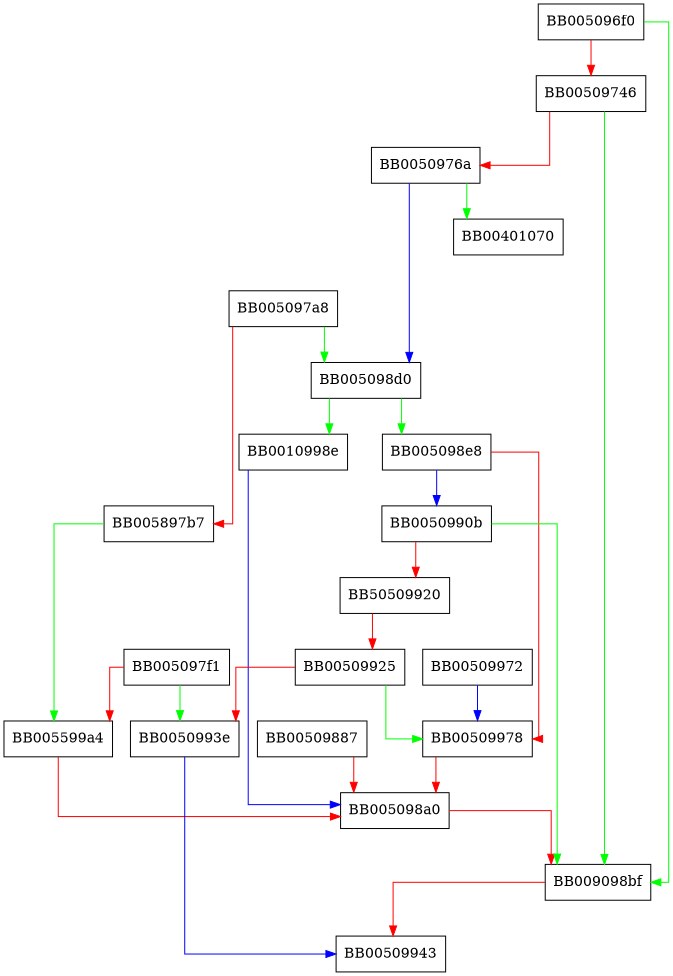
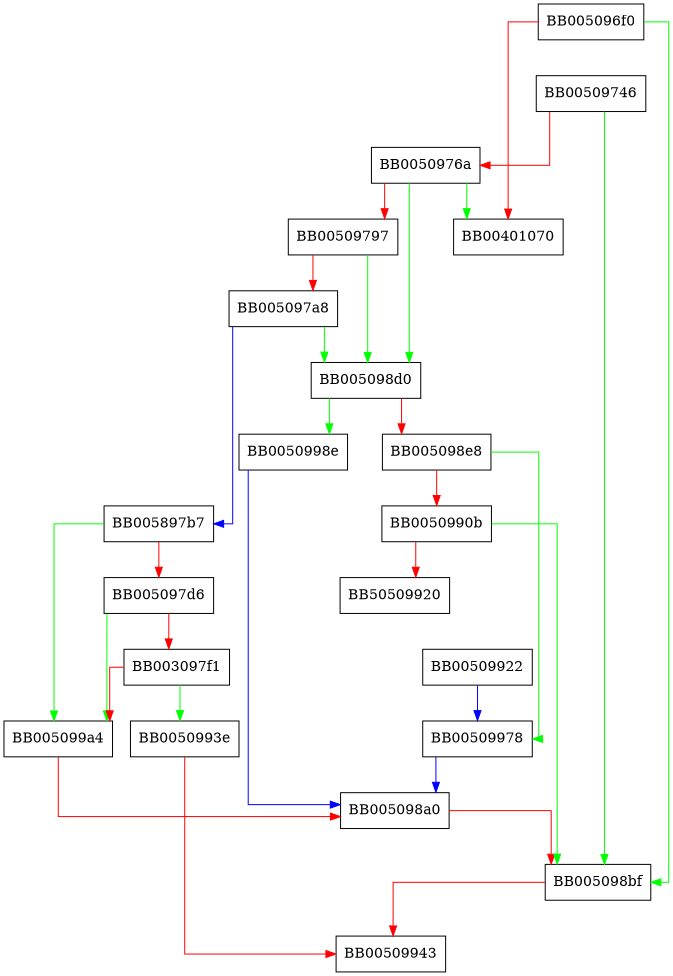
edge "BB005096f0" -> "BB00509746": now "BB005096f0" -> "BB00401070"
node "BB00509797": added
edge "BB0050976a" -> "BB005098d0": color blue -> green
edge "BB005098d0" -> "BB005098e8": color green -> red
edge "BB005097a8" -> "BB005897b7": color red -> blue
node "BB0010998e": label "BB0010998e" -> "BB0050998e"
edge "BB005098e8" -> "BB0050990b": color blue -> red
edge "BB005098e8" -> "BB00509978": color red -> green
node "BB005097d6": added
node "BB005097f1": label "BB005097f1" -> "BB003097f1"
node "BB00509925": removed
node "BB00509972": label "BB00509972" -> "BB00509922"
node "BB005599a4": label "BB005599a4" -> "BB005099a4"
node "BB00509887": removed
edge "BB00509978" -> "BB005098a0": color red -> blue
node "BB009098bf": label "BB009098bf" -> "BB005098bf"
edge "BB0050993e" -> "BB00509943": color blue -> red
